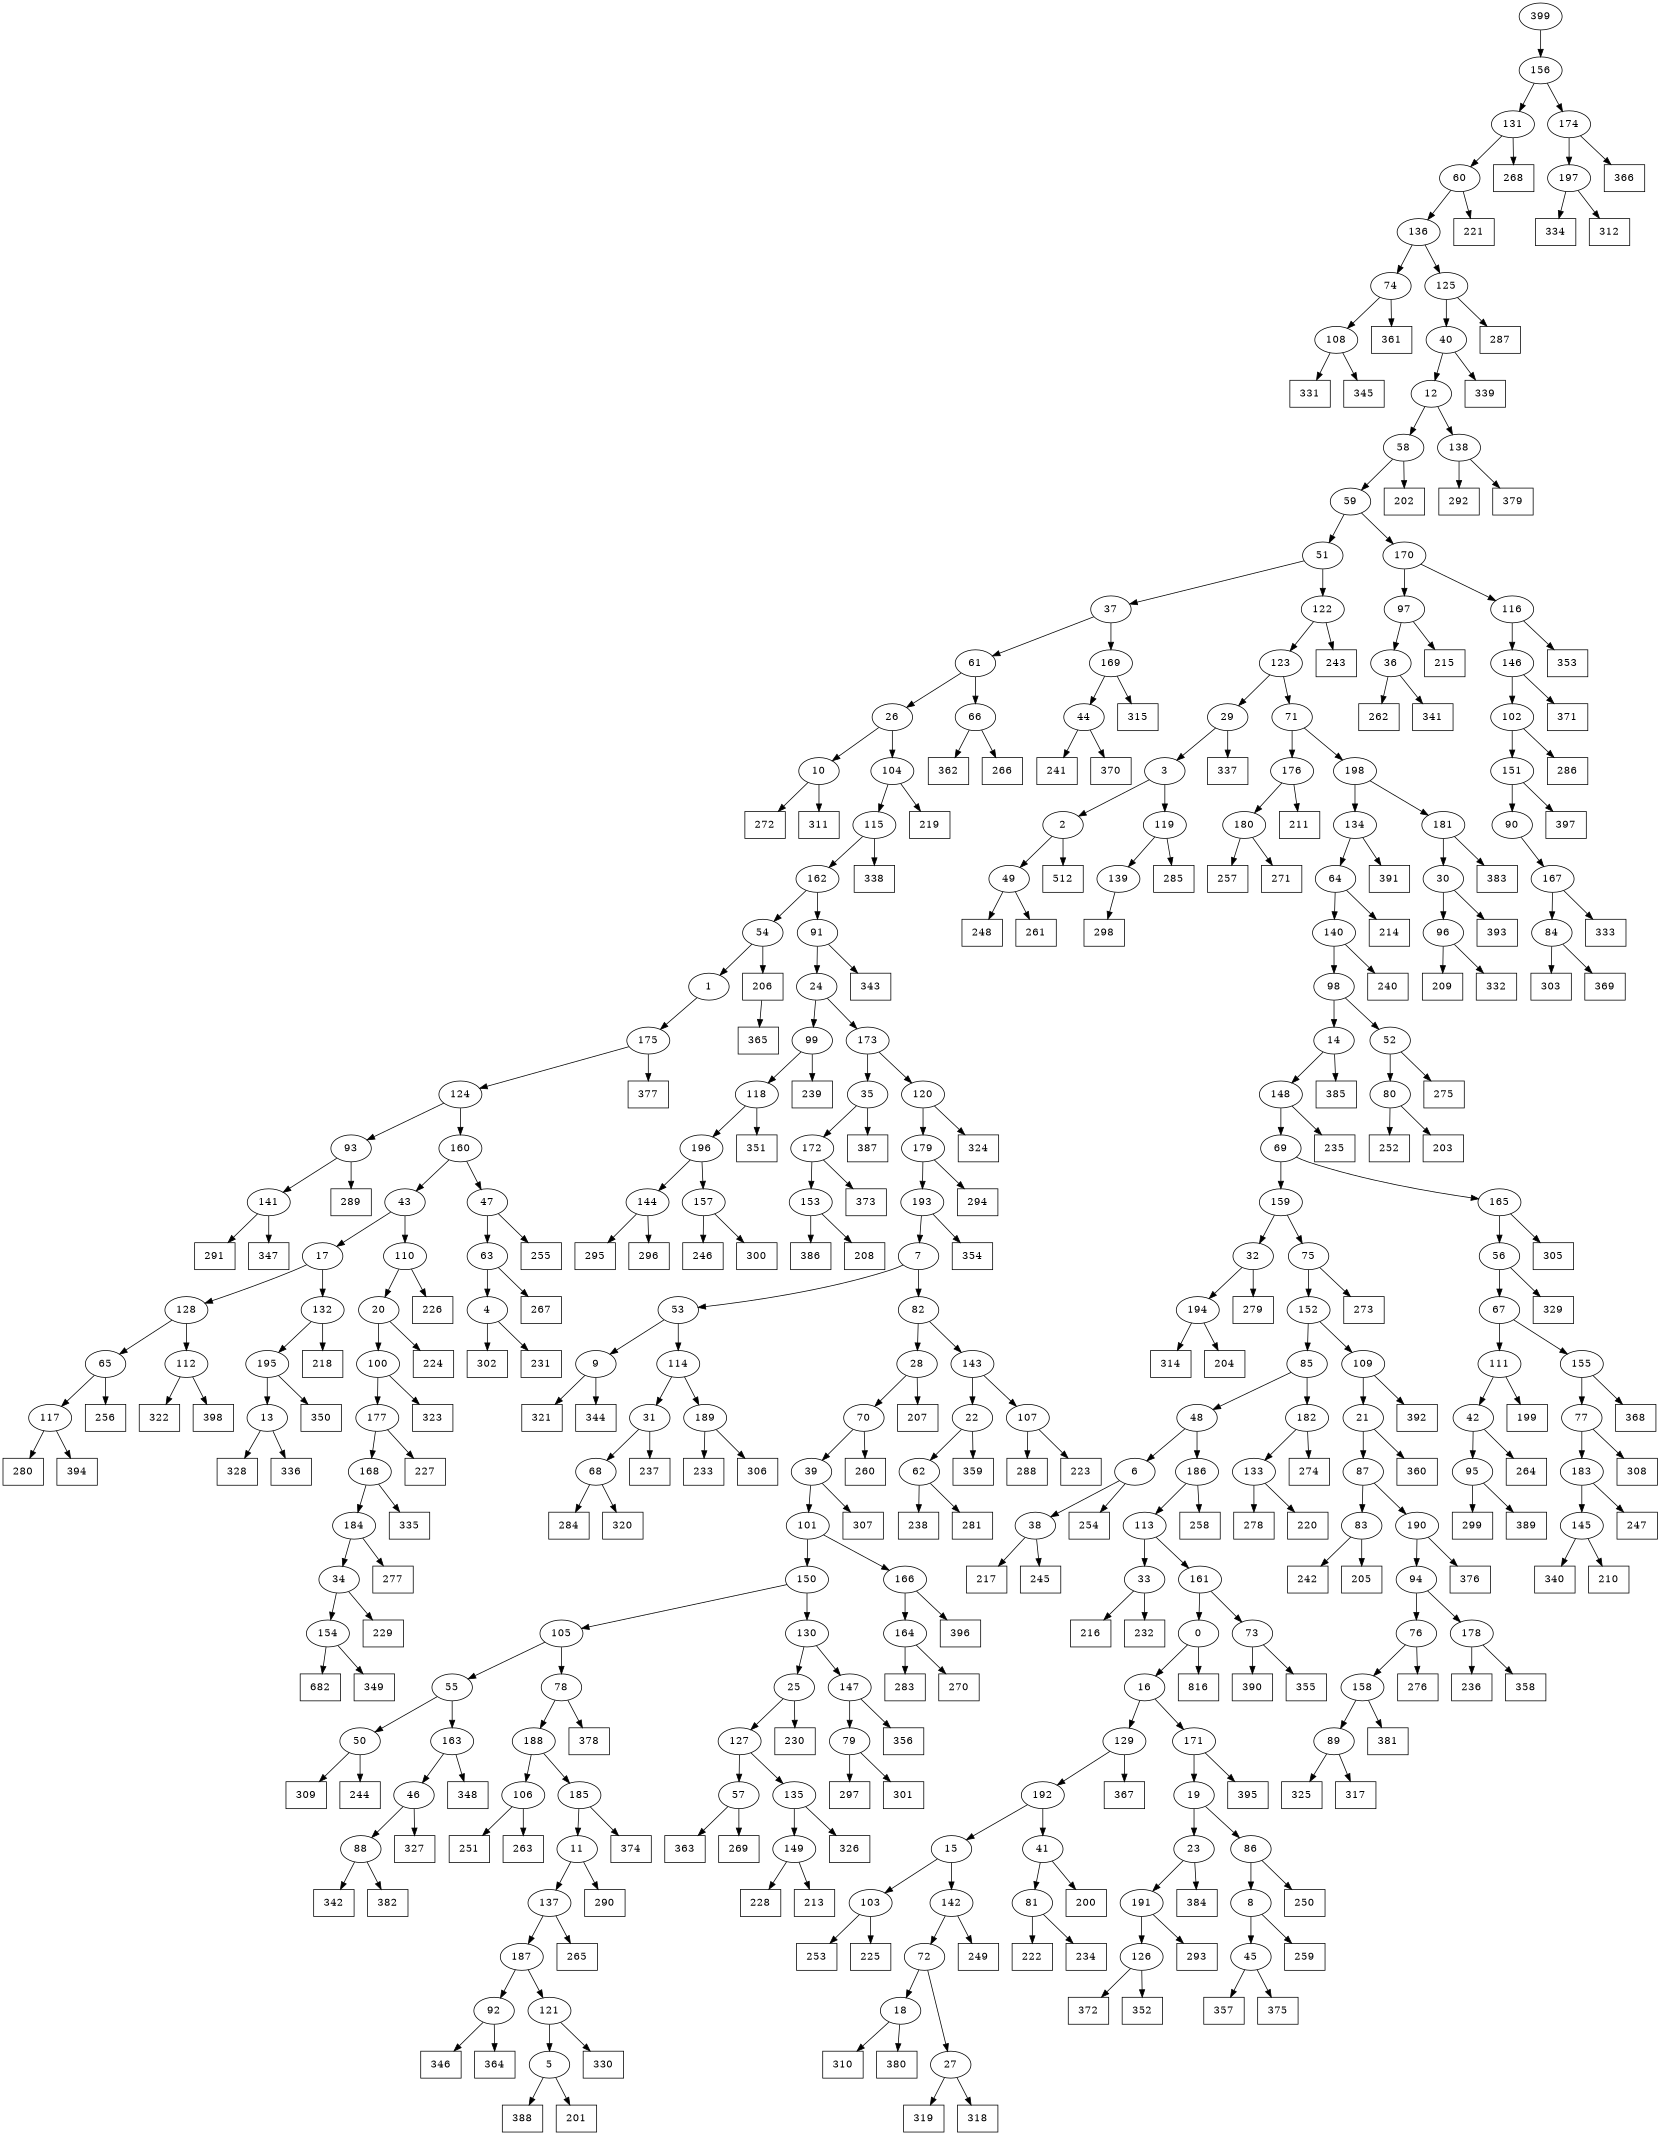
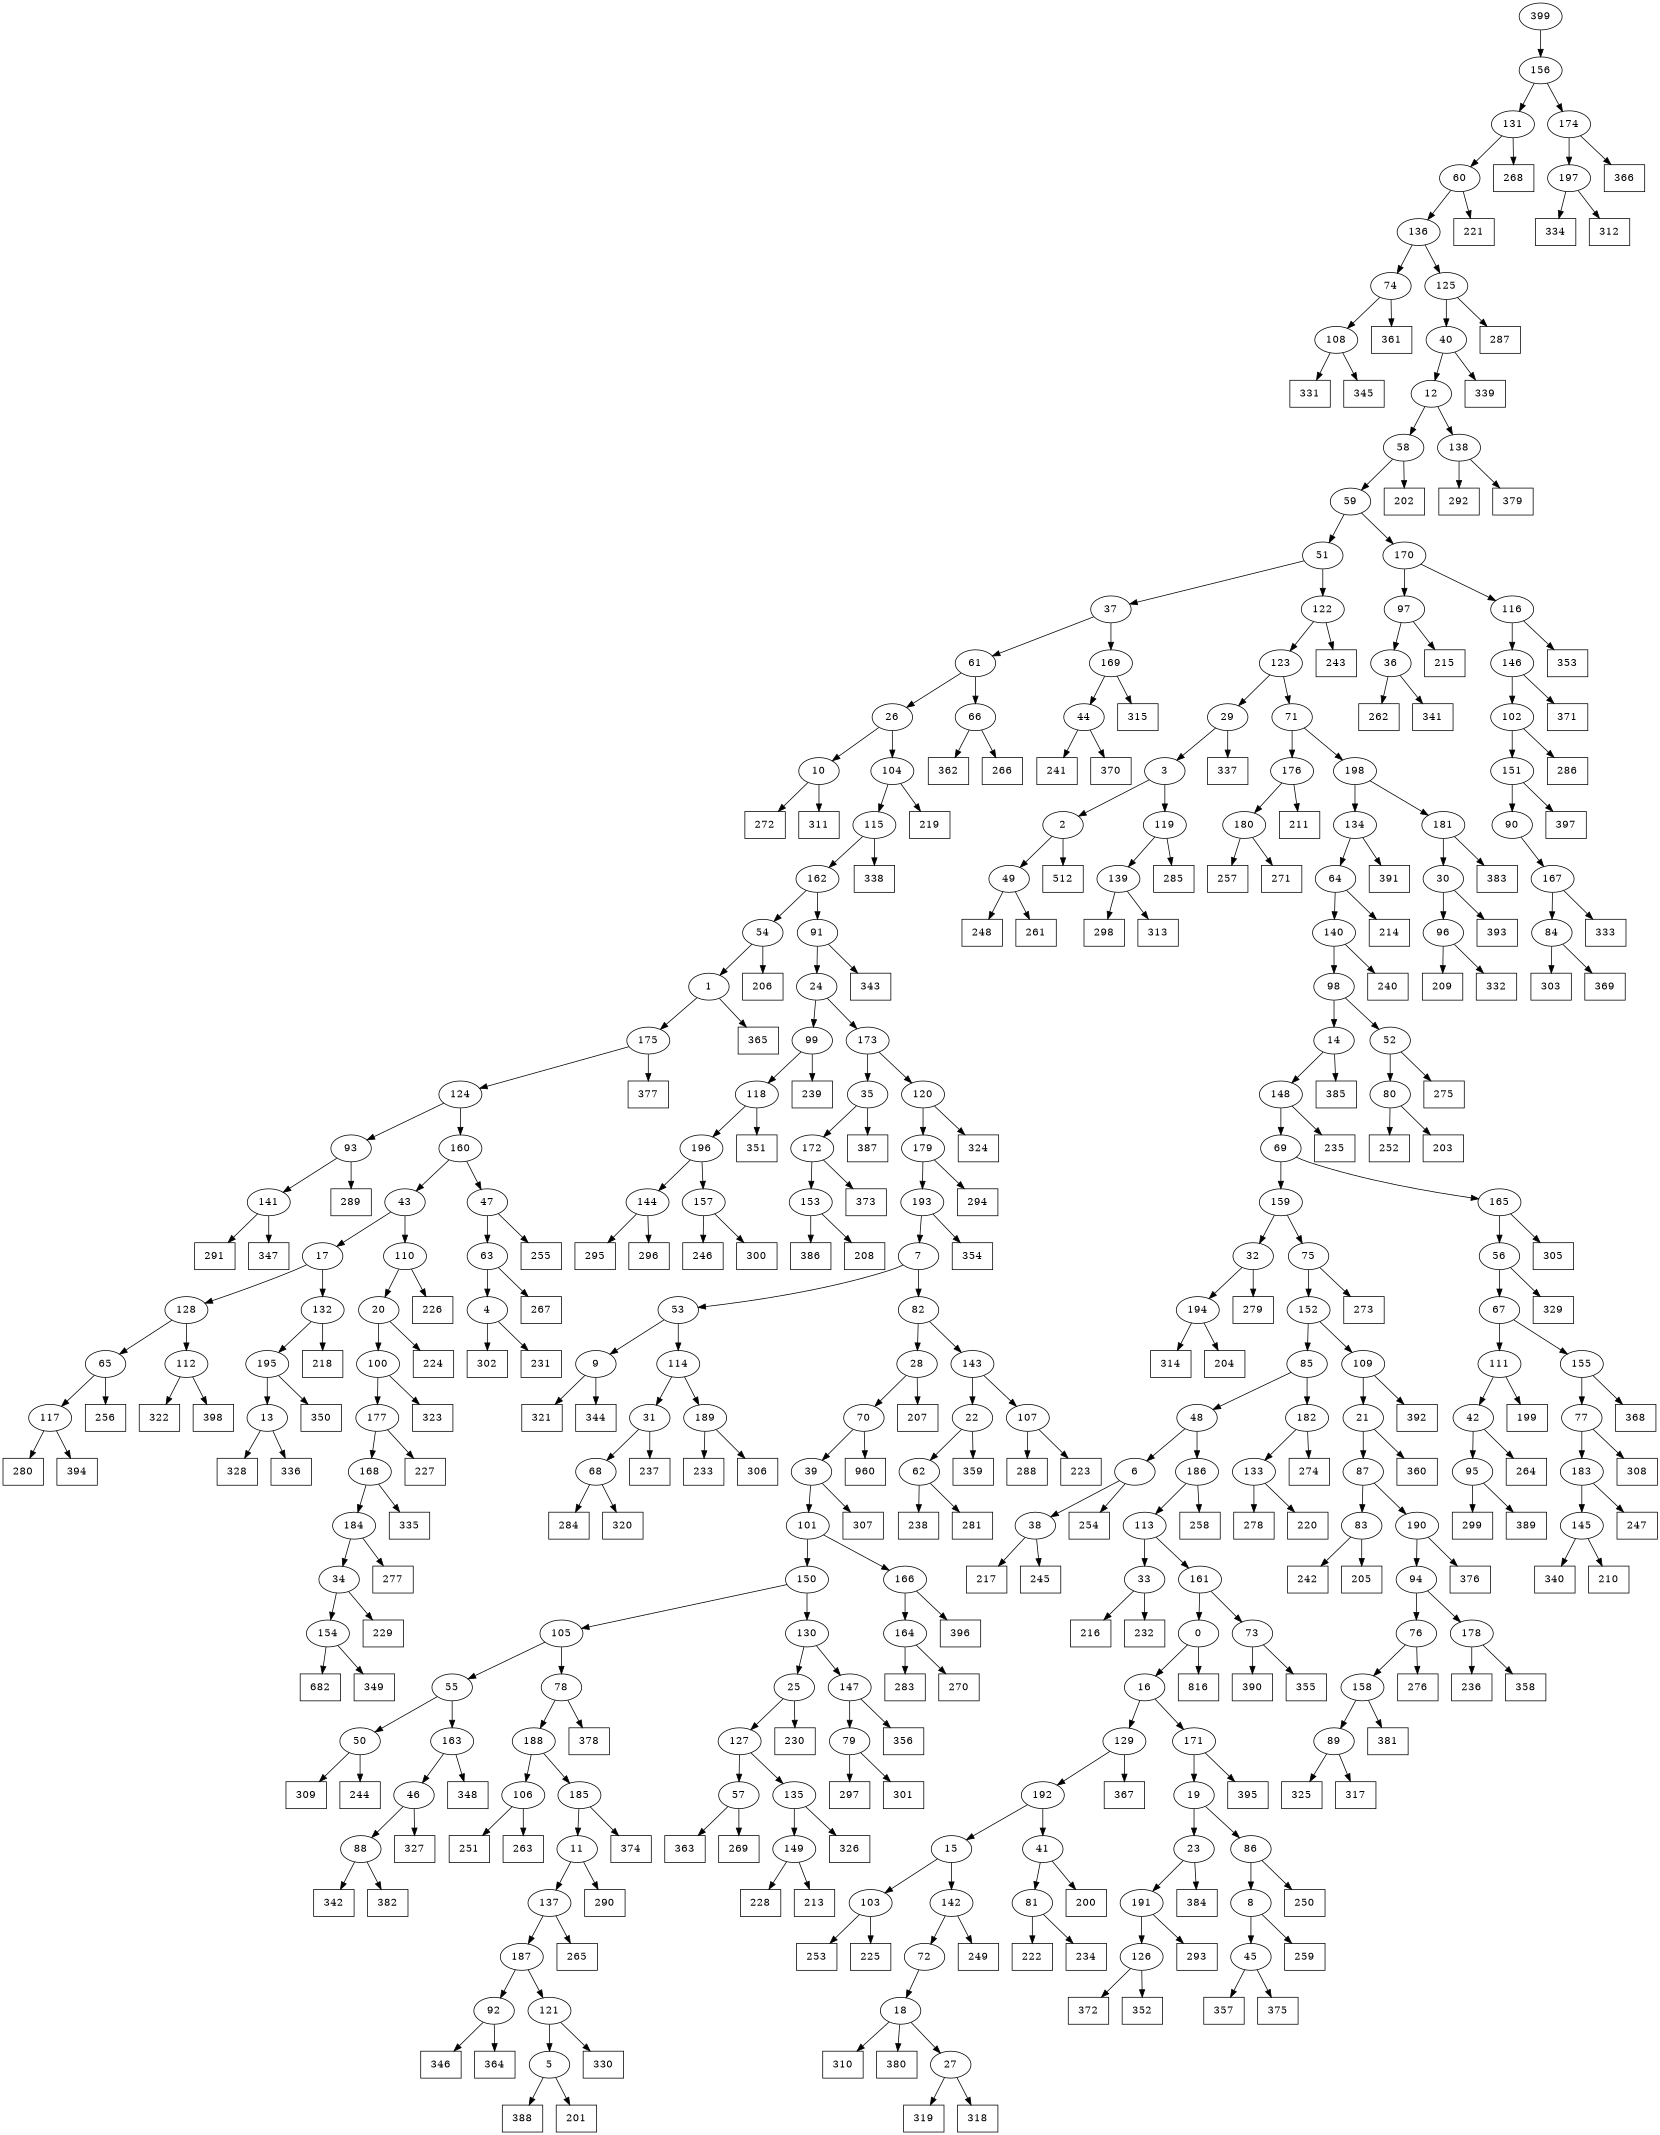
node "313": added
edge "206" -> "365": now "1" -> "365"
node "260": label "260" -> "960"
edge "72" -> "27": now "18" -> "27"
